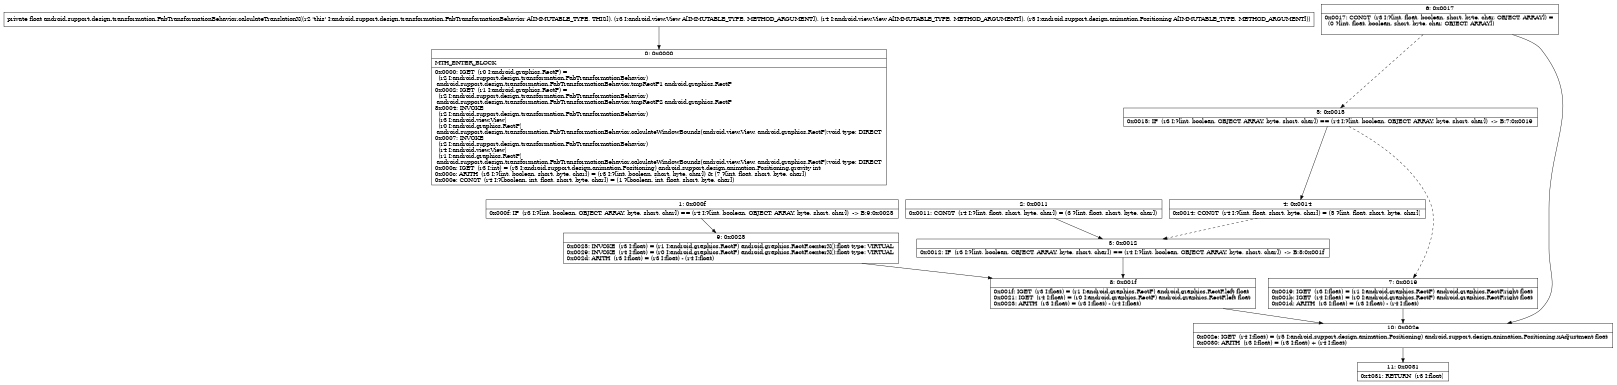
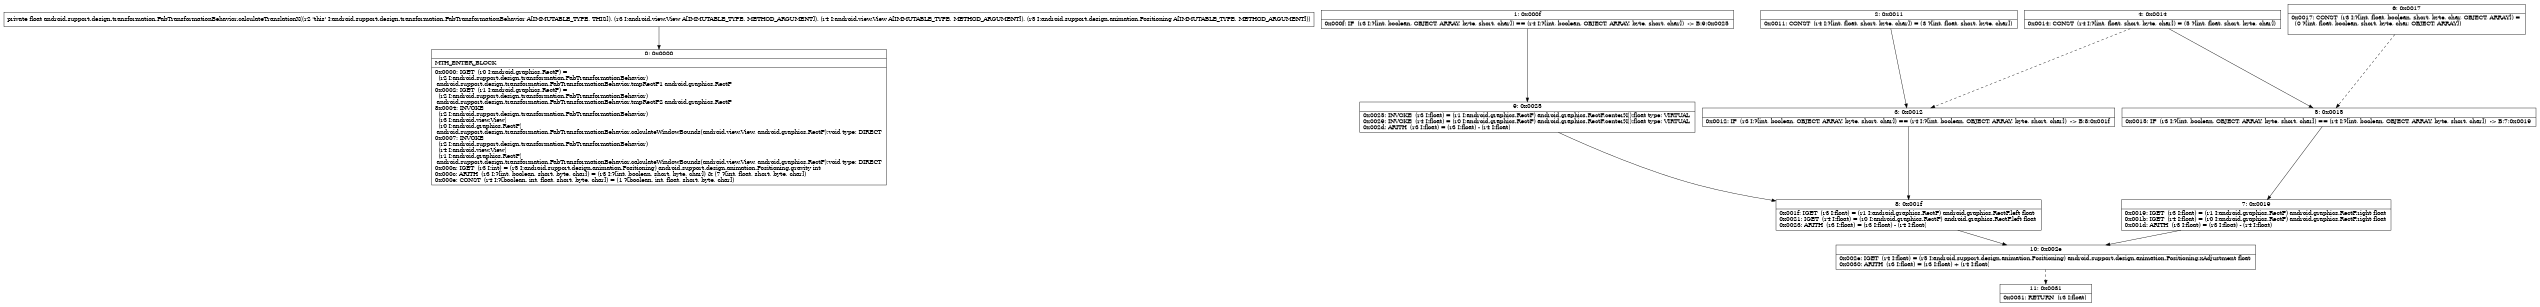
edge "5: 0x0015" -> "4: 0x0014": reversed
edge "6: 0x0017" -> "10: 0x002e": removed
edge "5: 0x0015" -> "7: 0x0019": style dashed -> solid
edge "10: 0x002e" -> "11: 0x0031": style solid -> dashed
node "11: 0x0031": text "0x4031: RETURN  (r3 I:float)" -> "0x0031: RETURN  (r3 I:float)"
